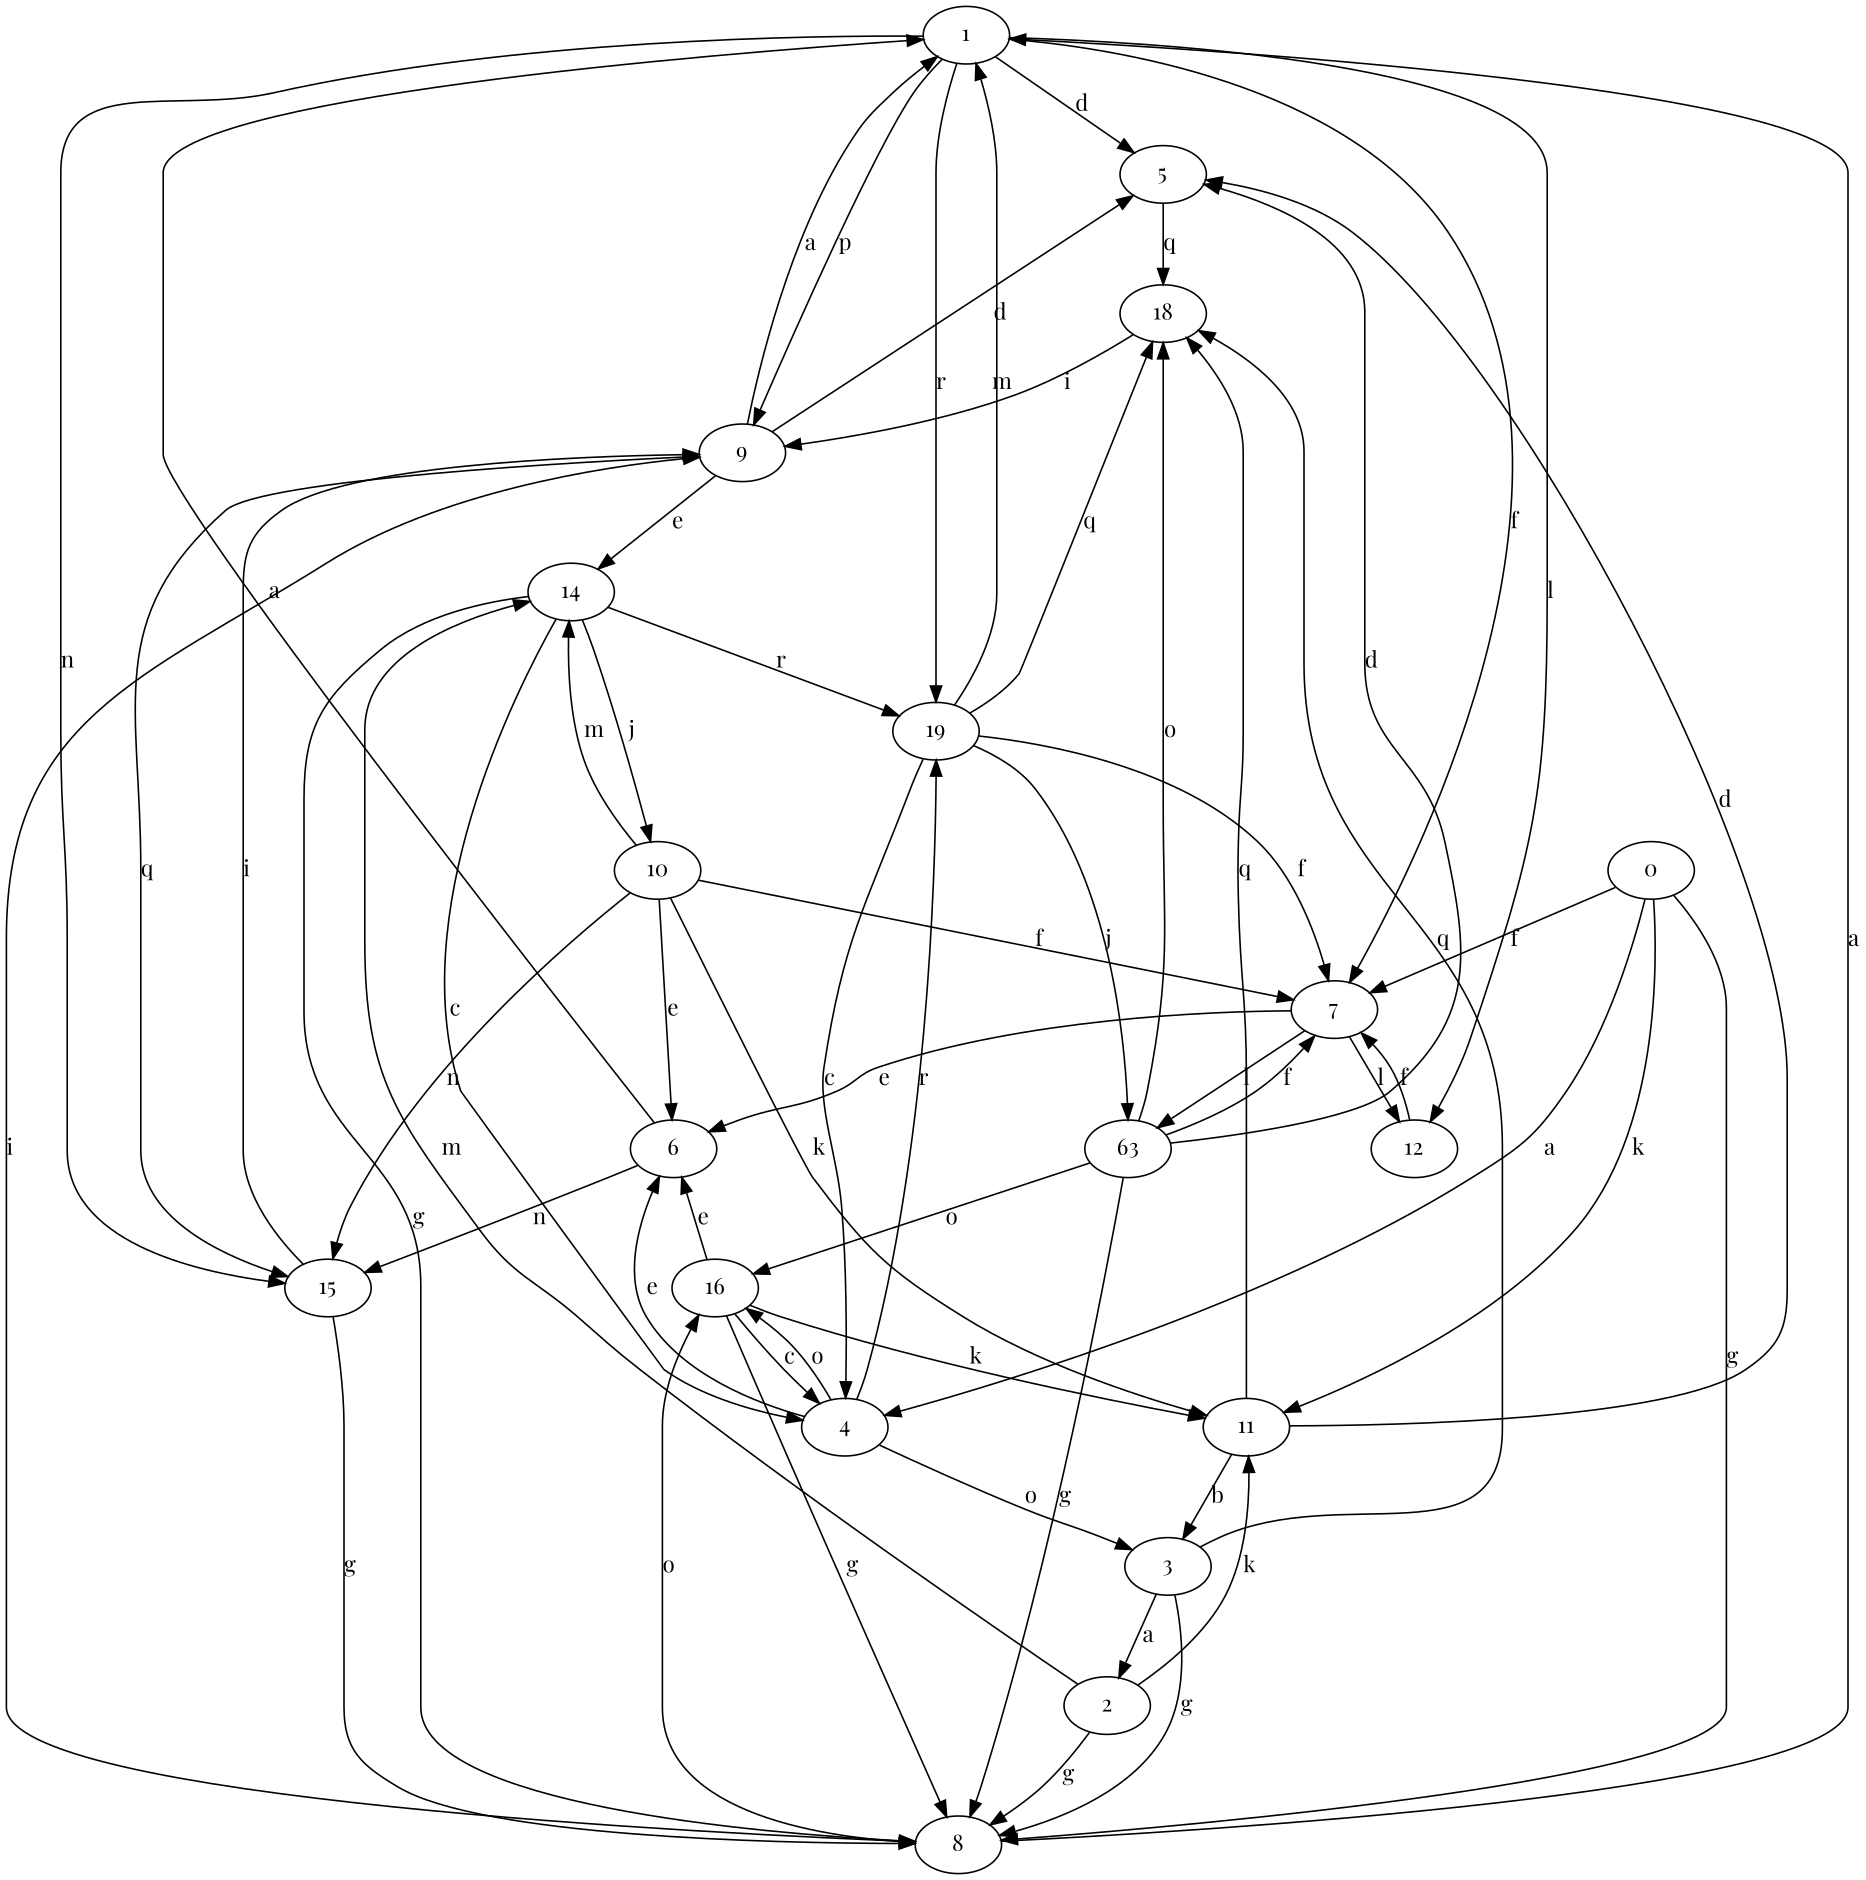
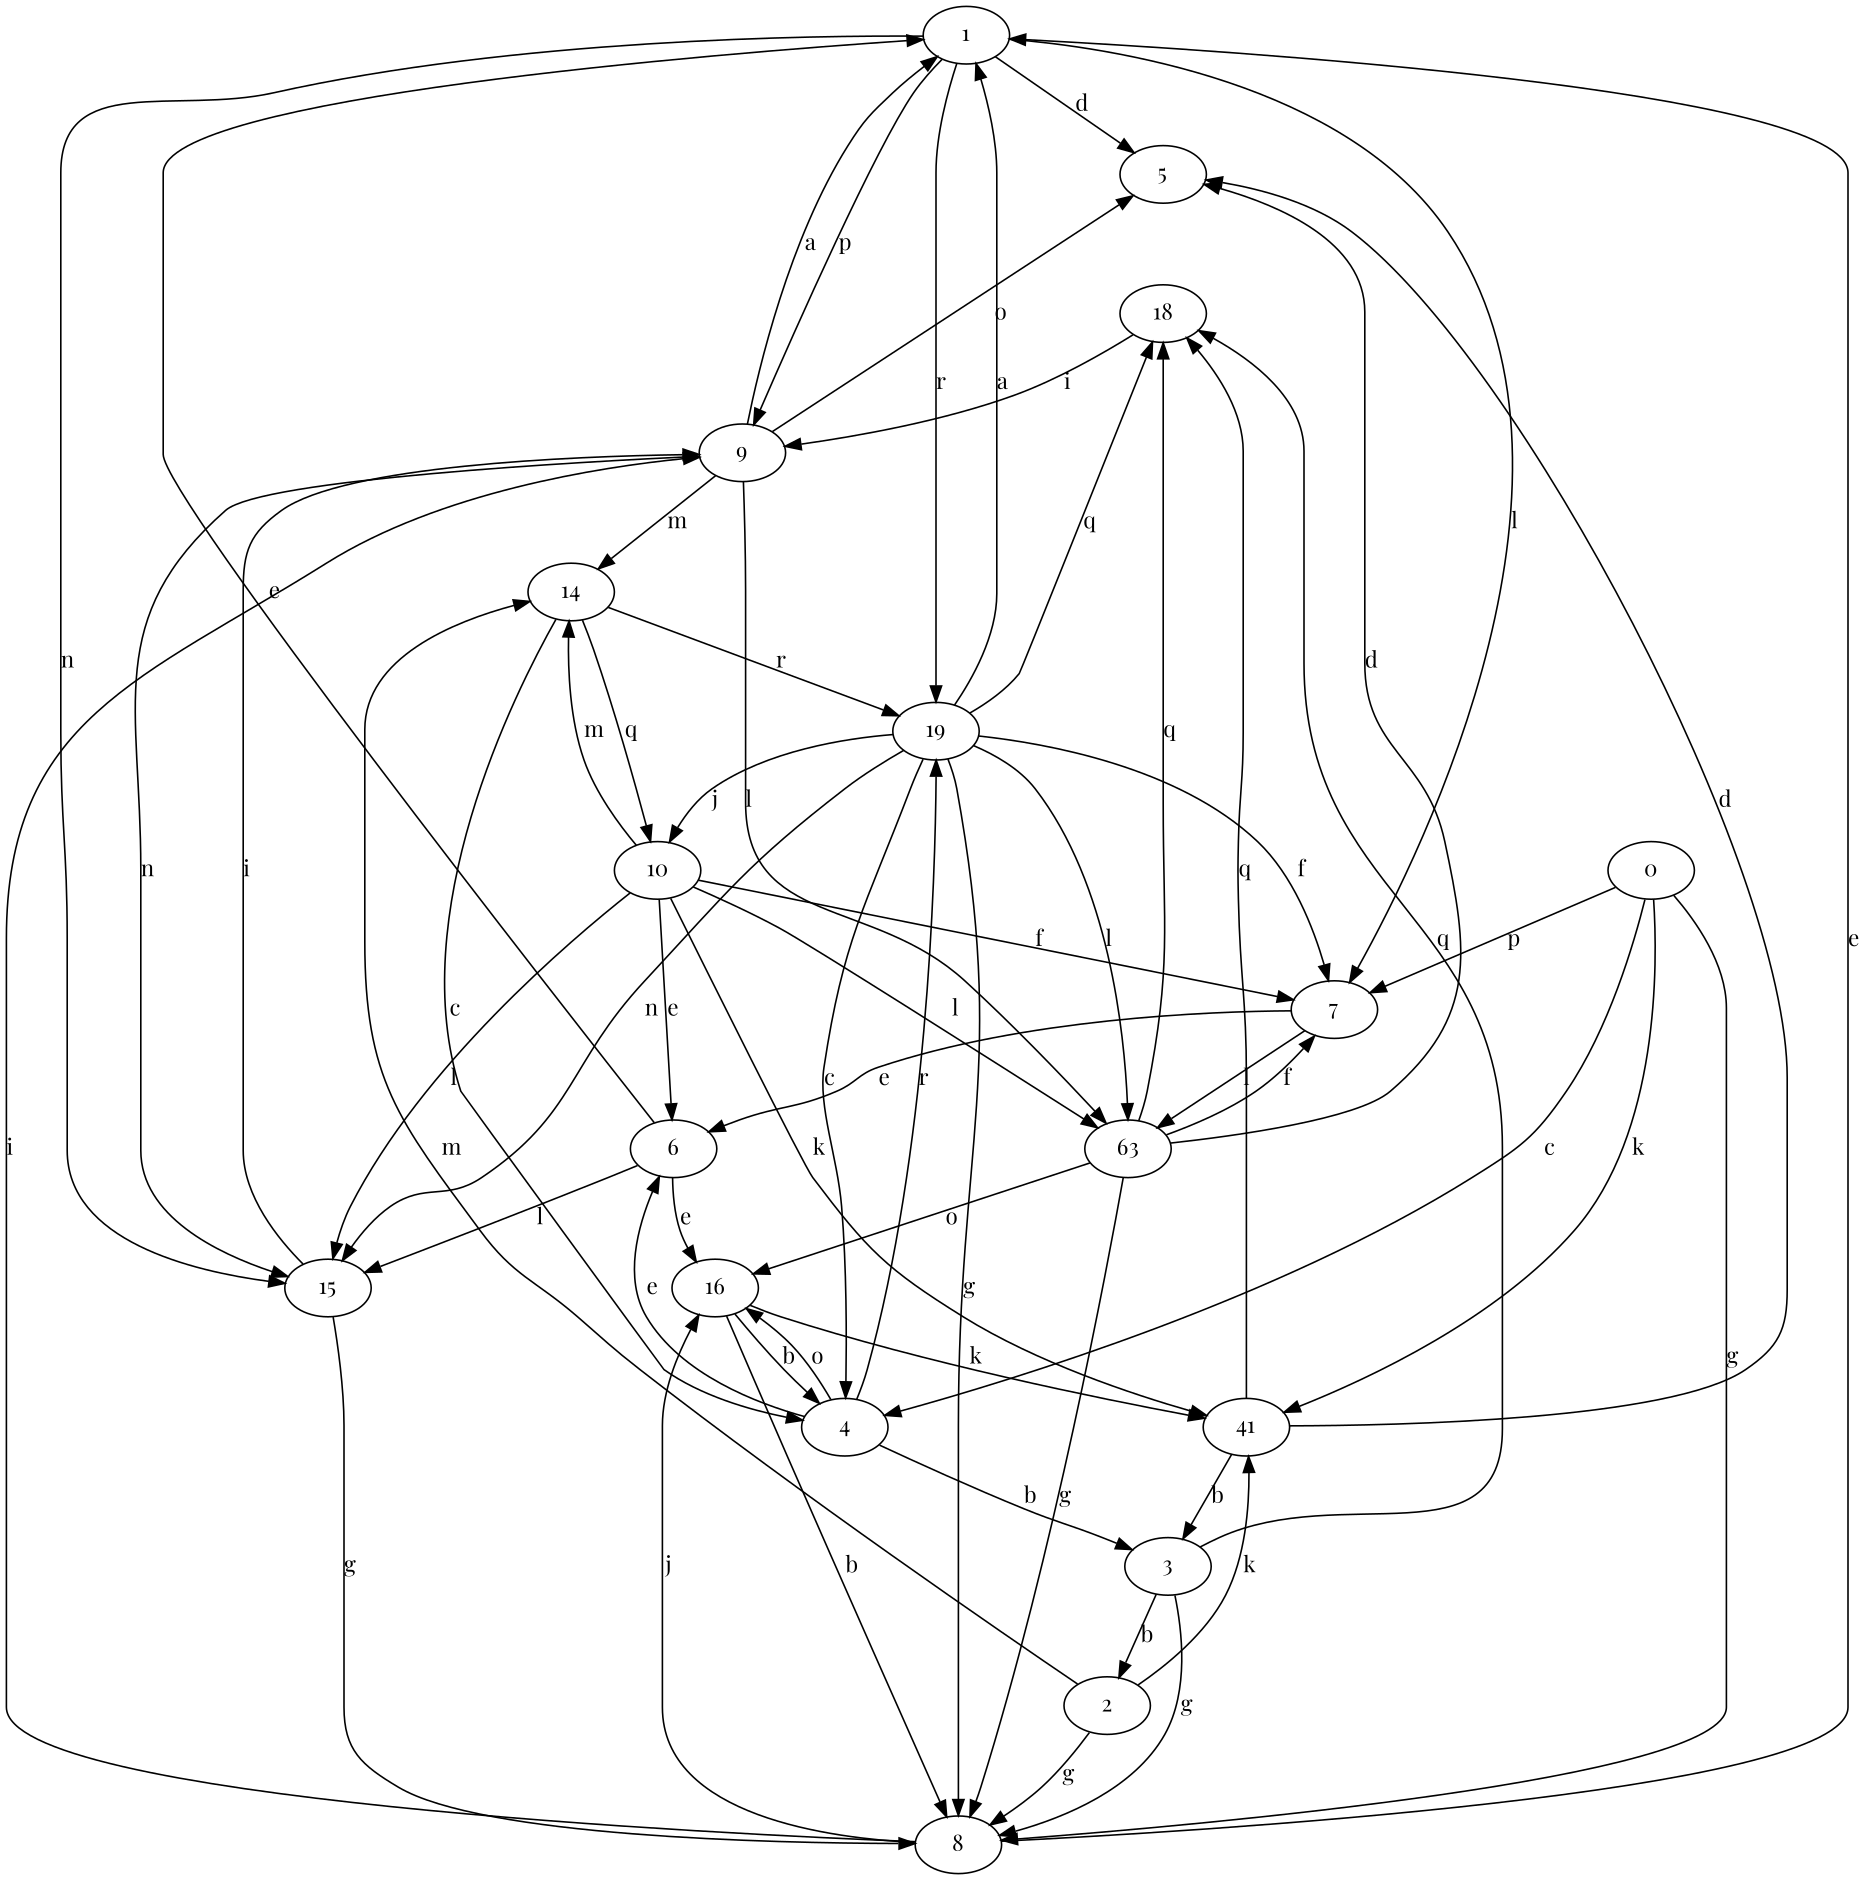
edge "5" -> "18": removed, label "q"
edge "9" -> "5": label "d" -> "o"
edge "19" -> "1": label "m" -> "a"
edge "9" -> "14": label "e" -> "m"
edge "1" -> "7": label "f" -> "l"
edge "6" -> "1": label "a" -> "e"
edge "14" -> "10": label "j" -> "q"
edge "63" -> "18": label "o" -> "q"
edge "19" -> "10": added, label "j"
edge "9" -> "15": label "q" -> "n"
edge "9" -> "63": added, label "l"
edge "19" -> "63": label "j" -> "l"
edge "0" -> "7": label "f" -> "p"
edge "8" -> "1": label "a" -> "e"
edge "10" -> "63": added, label "l"
edge "19" -> "15": added, label "n"
edge "10" -> "15": label "n" -> "l"
node "12": removed
edge "0" -> "4": label "a" -> "c"
edge "6" -> "15": label "n" -> "l"
edge "16" -> "6": reversed
edge "14" -> "8": now "19" -> "8"
edge "16" -> "4": label "c" -> "b"
node "11": label "11" -> "41"
edge "4" -> "3": label "o" -> "b"
edge "8" -> "16": label "o" -> "j"
edge "16" -> "8": label "g" -> "b"
edge "3" -> "2": label "a" -> "b"
